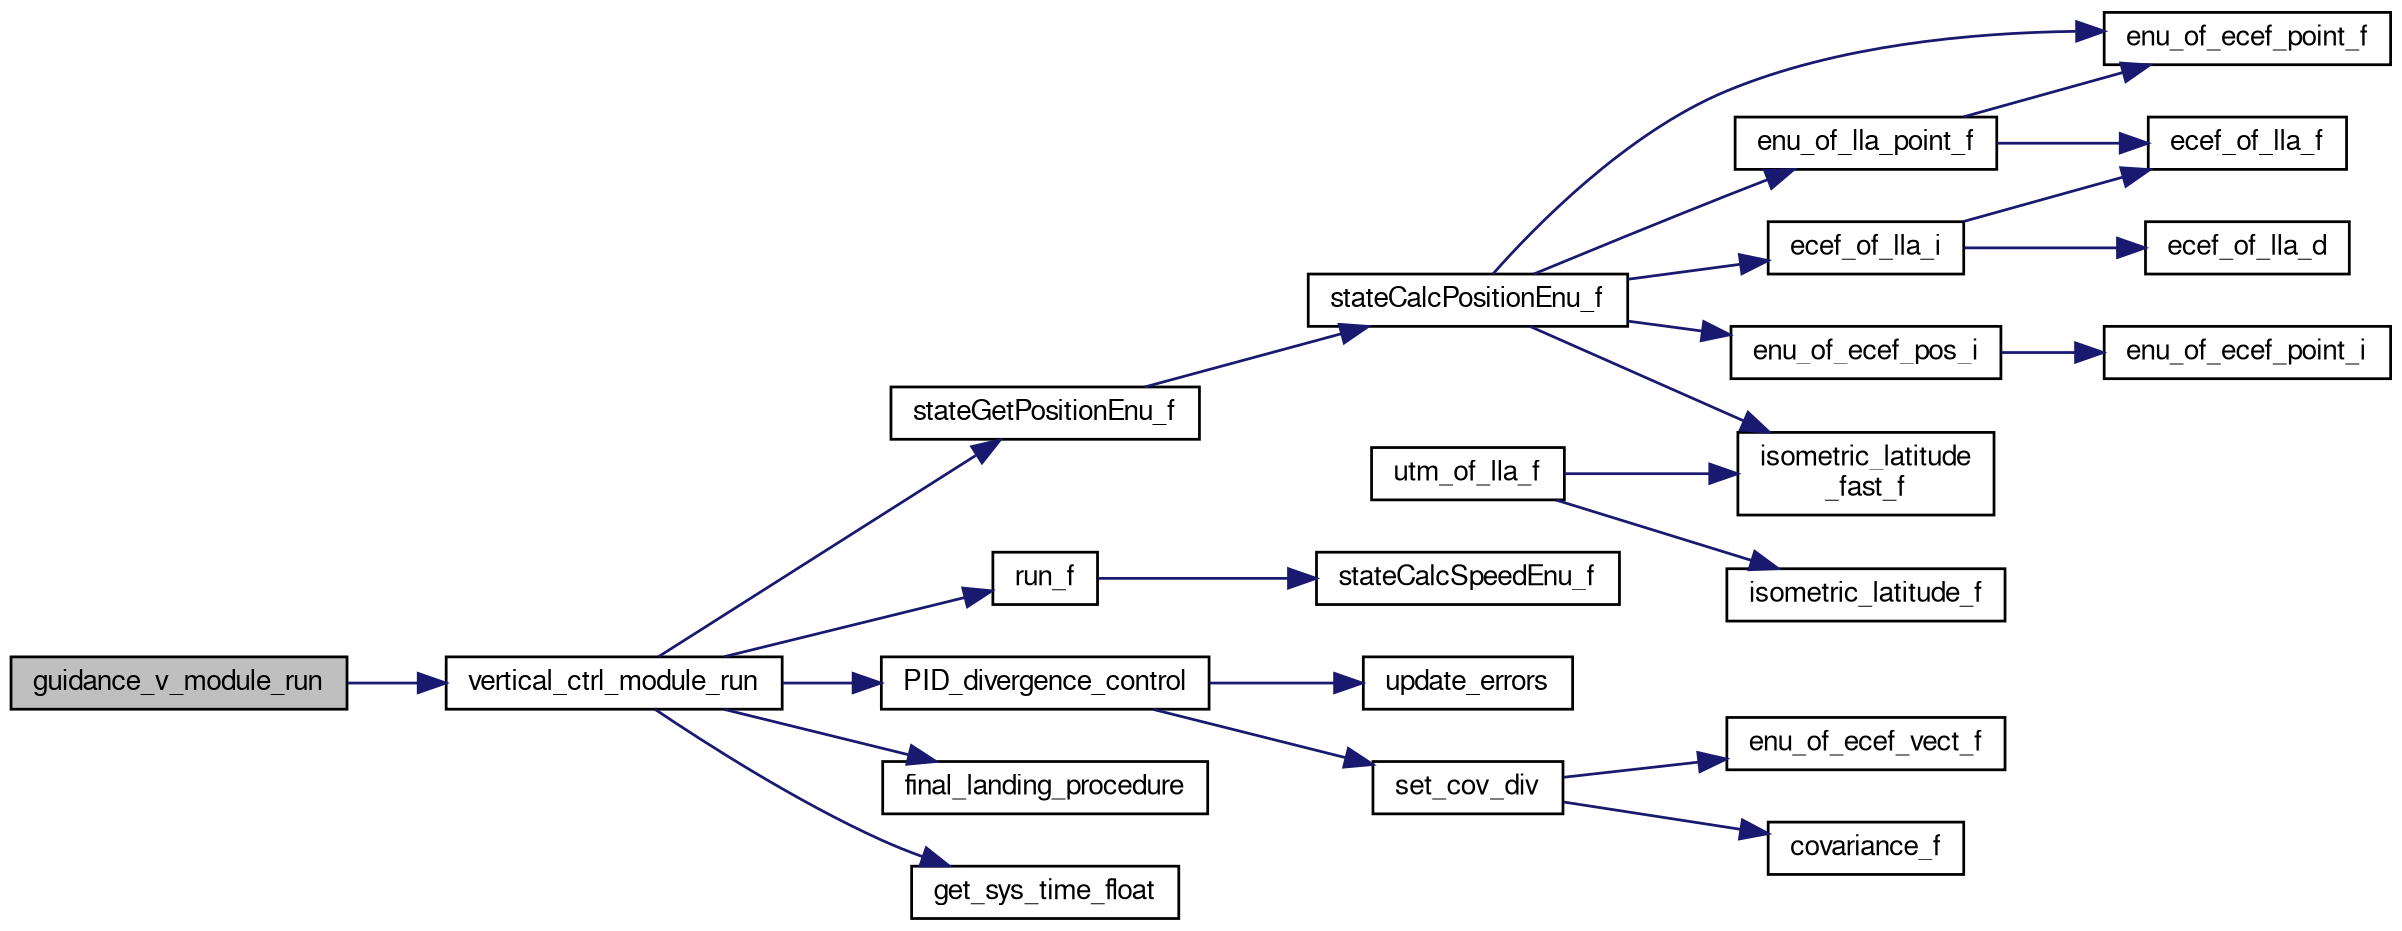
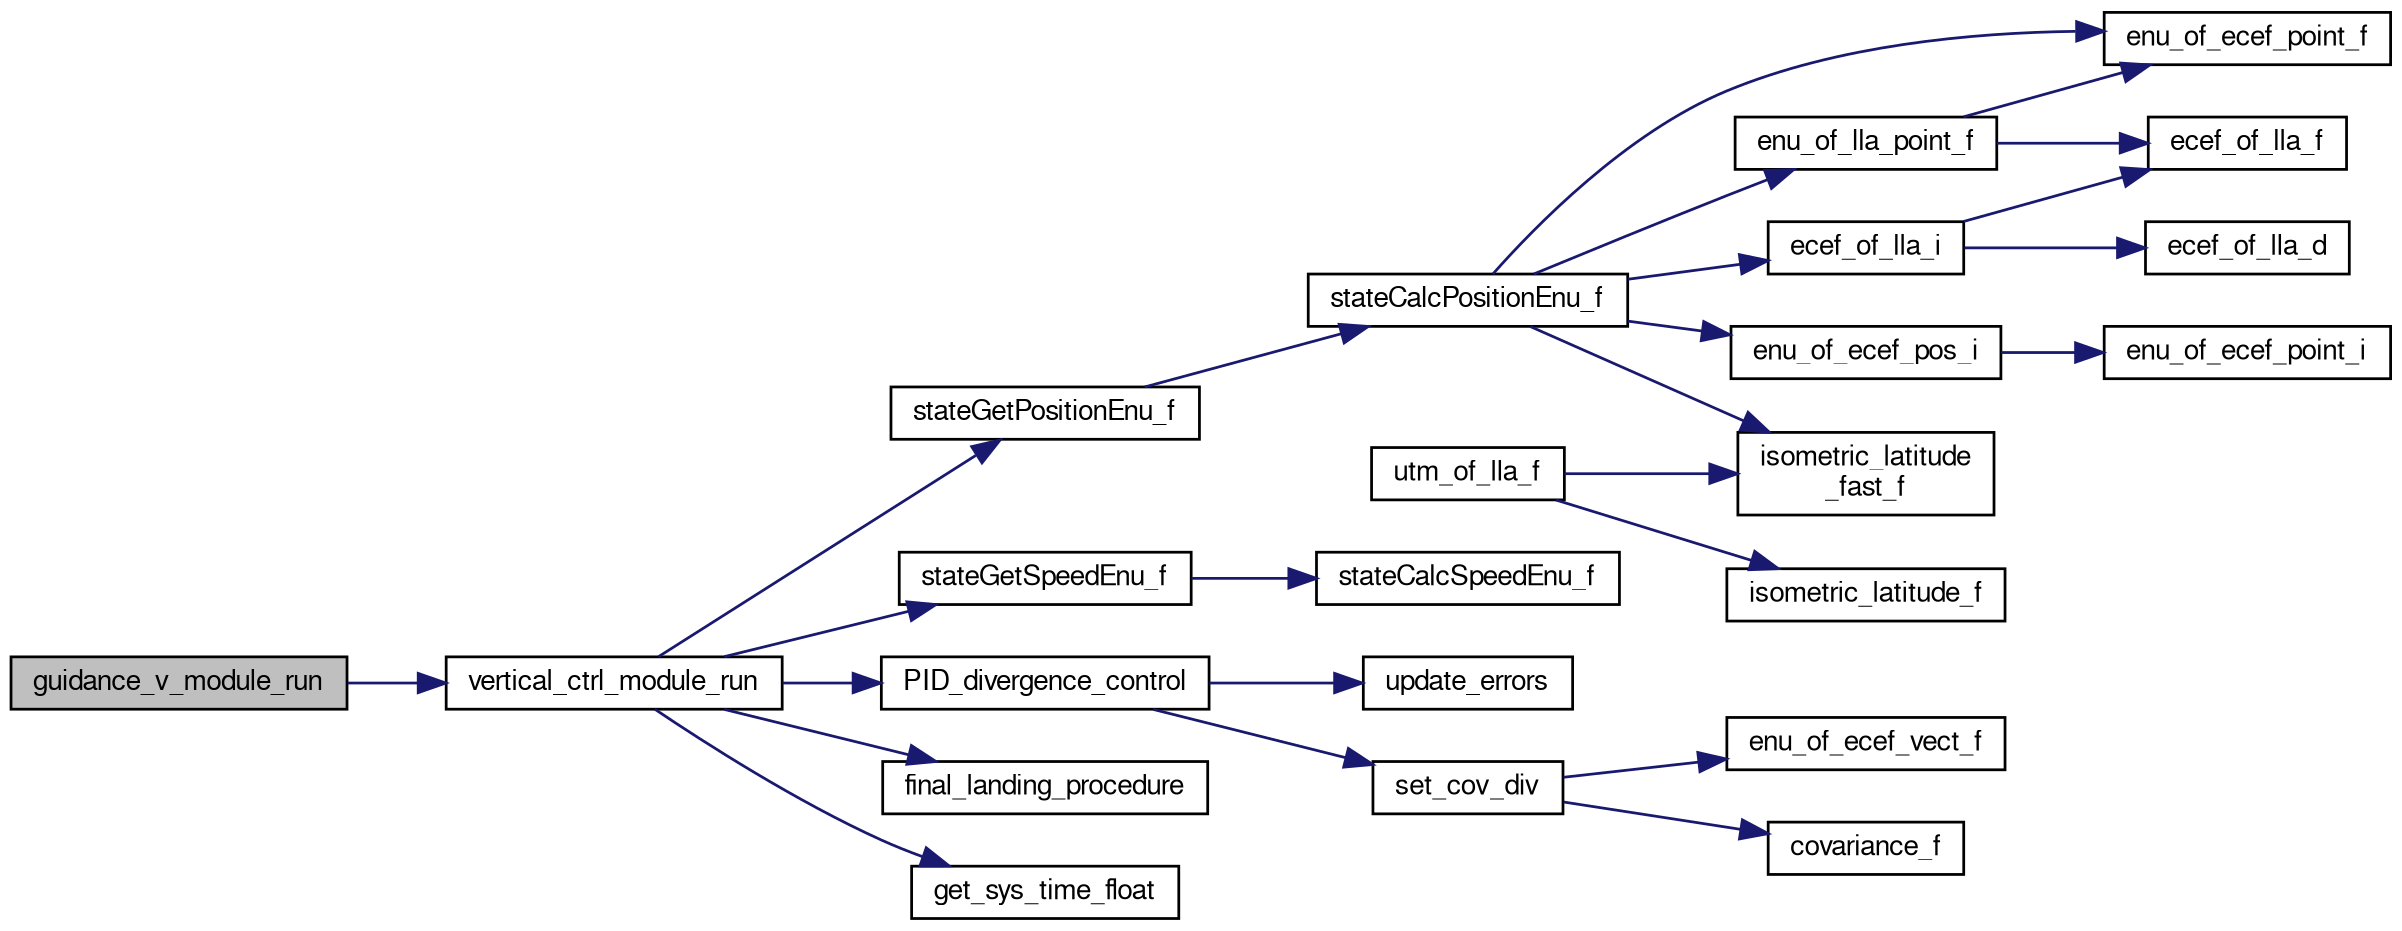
node "run_f": label "run_f" -> "stateGetSpeedEnu_f"
